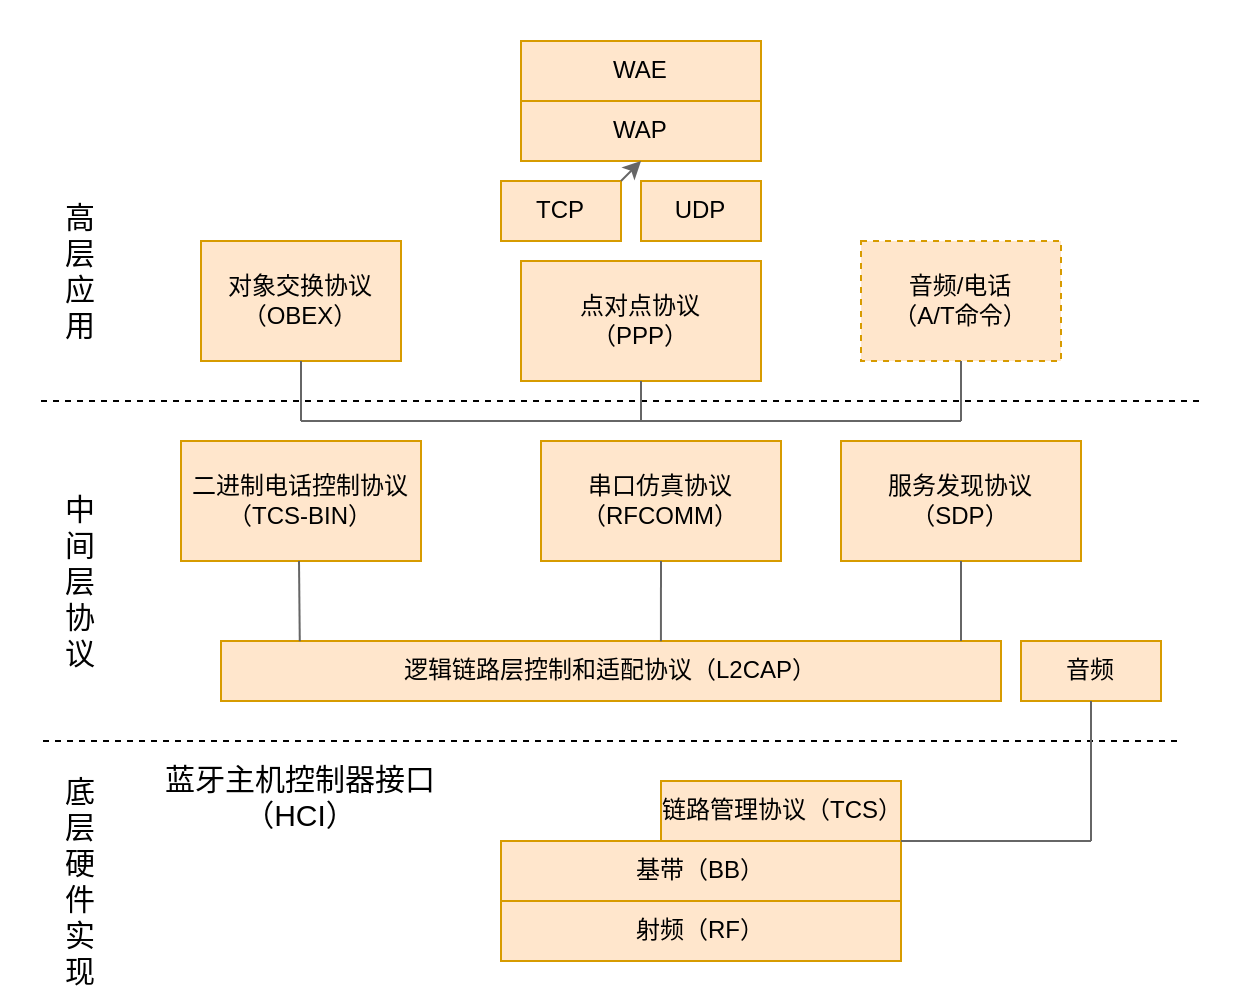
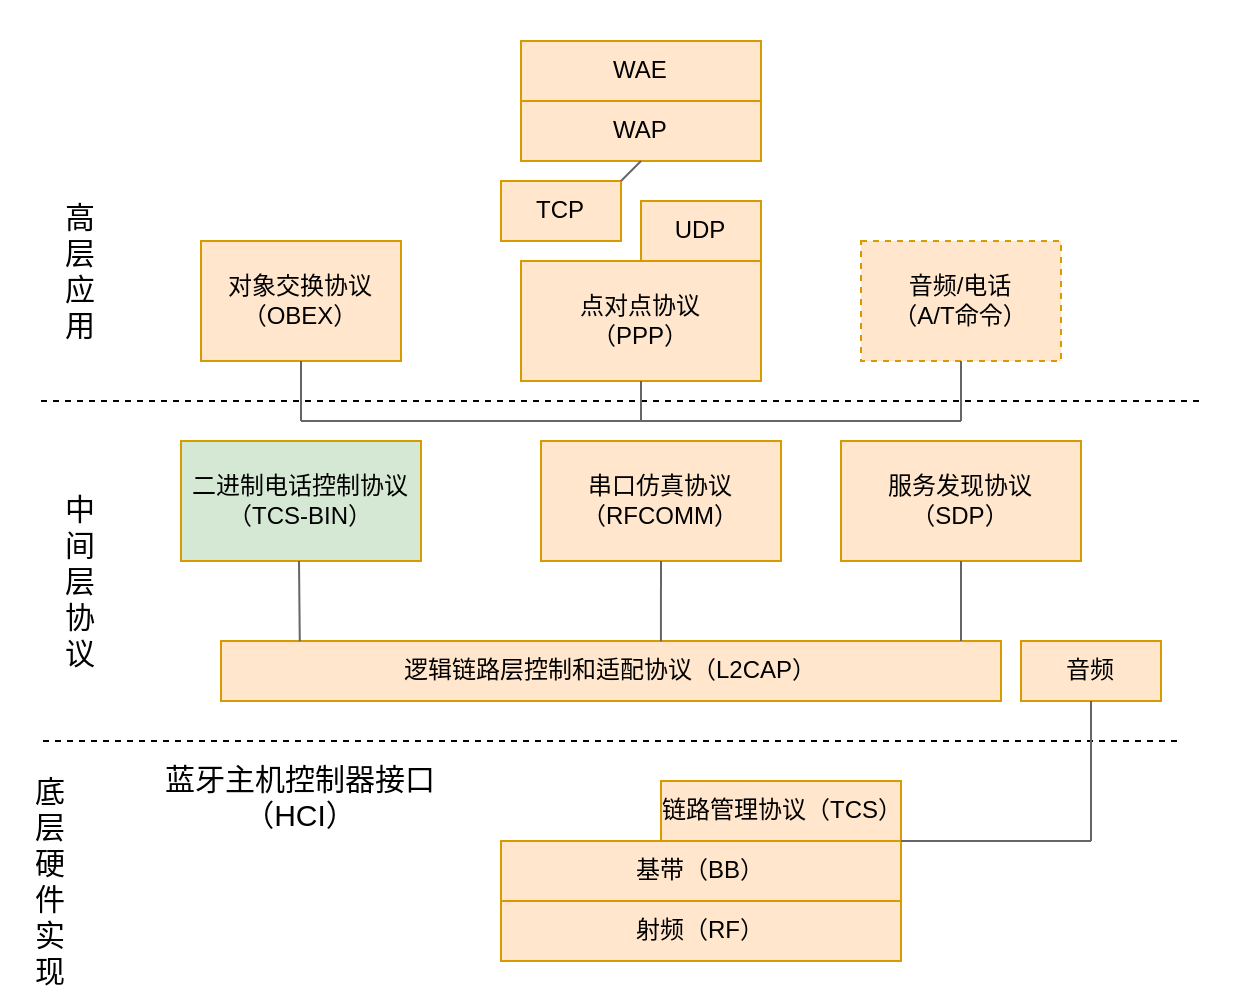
edge "TCP" -> "WAP": arrowhead classic -> none
node "UDP": moved (701, 211) -> (701, 231)
node "二进制电话控制协议 （TCS-BIN）": fillcolor #ffe6cc -> #d5e8d4
node "底层硬件实现": moved (81, 881) -> (51, 881)
